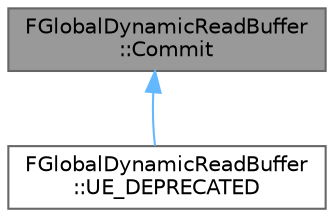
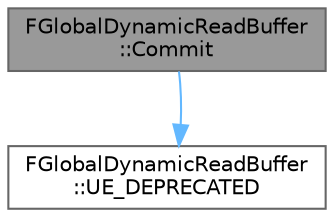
edge "FGlobalDynamicReadBuffer ::UE_DEPRECATED" -> "FGlobalDynamicReadBuffer ::Commit": reversed
